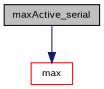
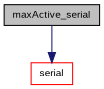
node "max": label "max" -> "serial"
